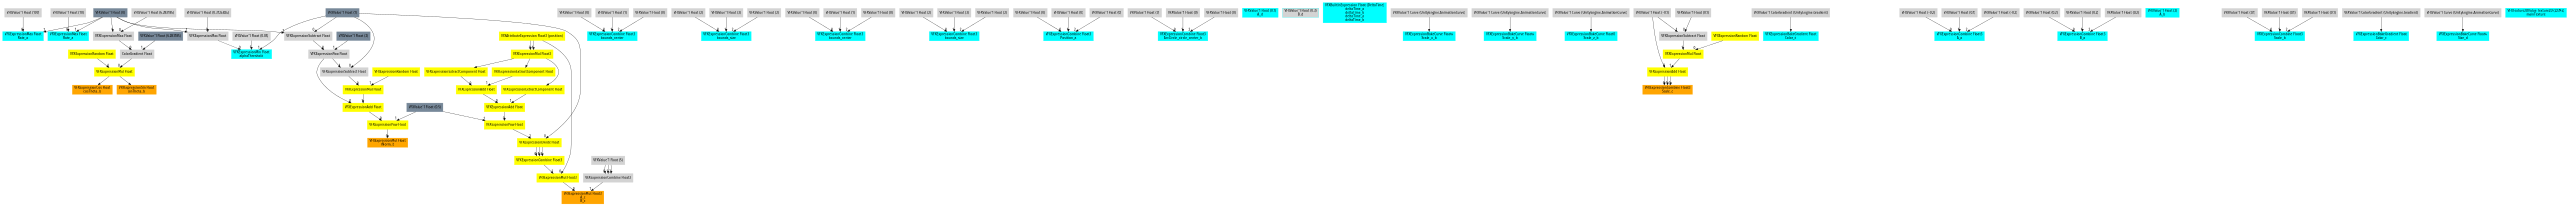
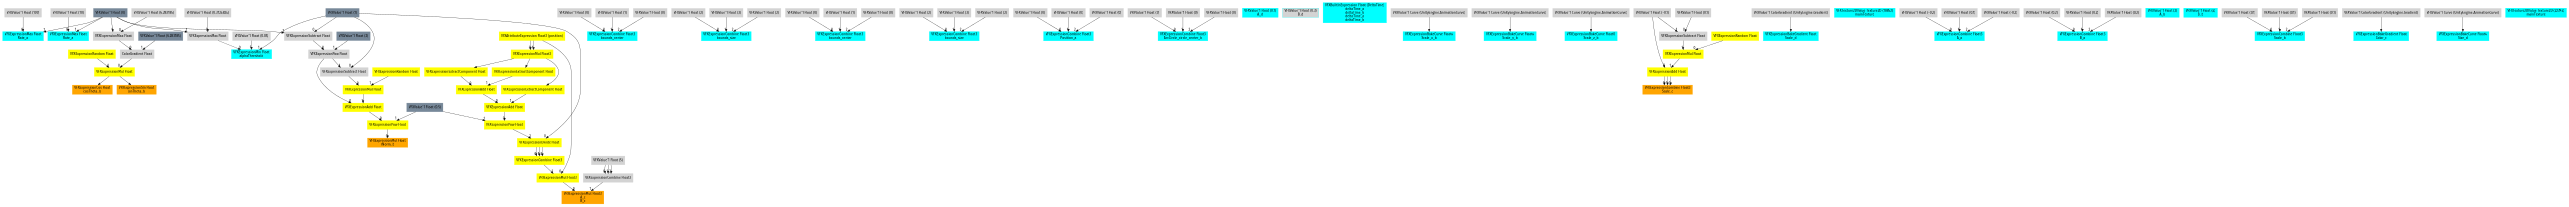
node "VFXTexture2DValue Texture2D (18852) mainTexture": added
node "VFXValue`1 Float (4) B_b": added
node "VFXExpressionBakeGradient Float Color_d": label "VFXExpressionBakeGradient Float Color_d" -> "VFXExpressionBakeGradient Float Scale_d"
